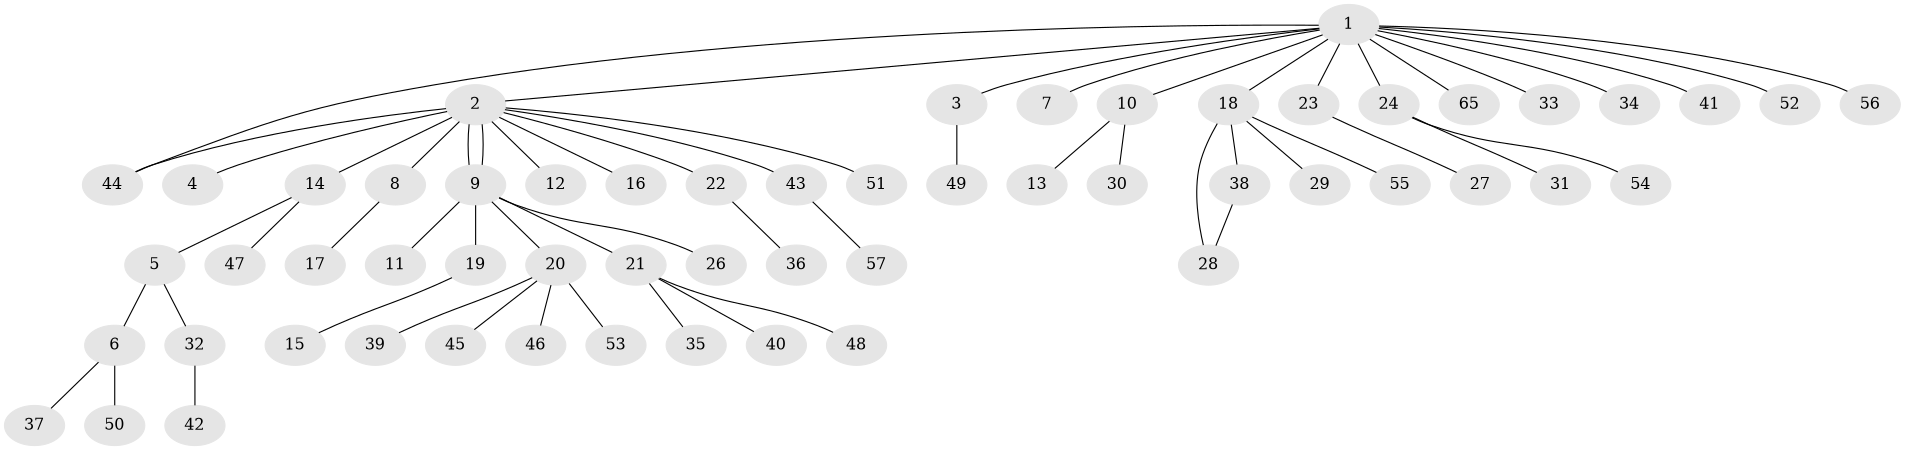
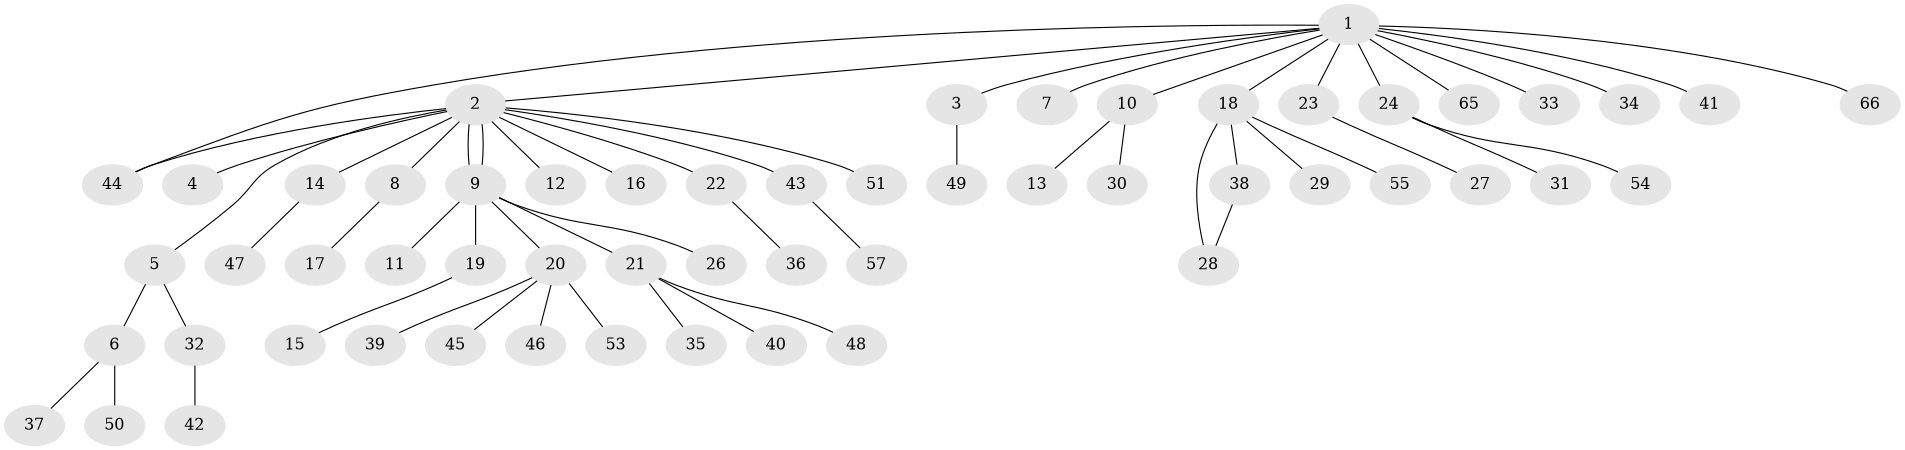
node "52": removed
node "56": label "56" -> "66"
edge "14" -- "5": now "2" -- "5"
